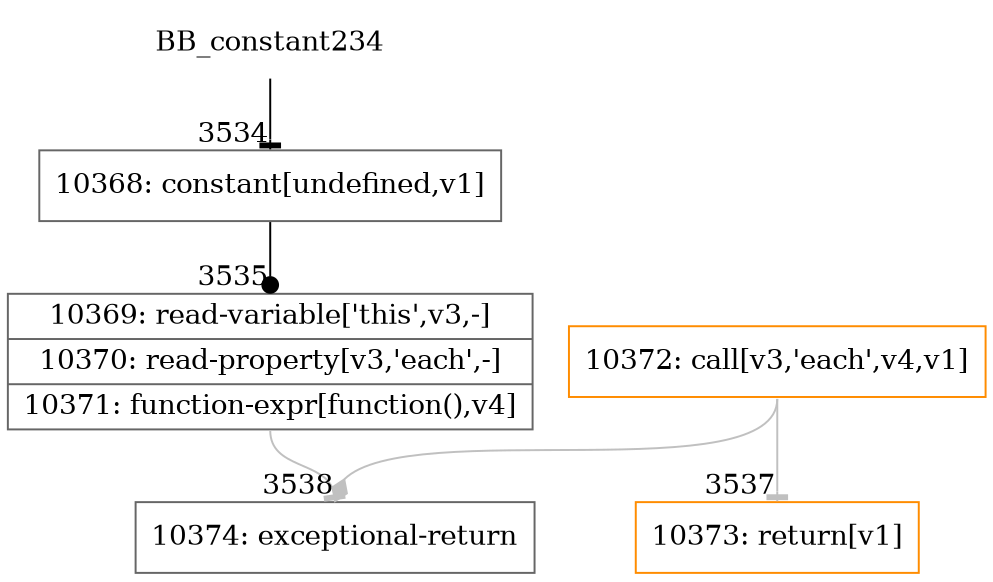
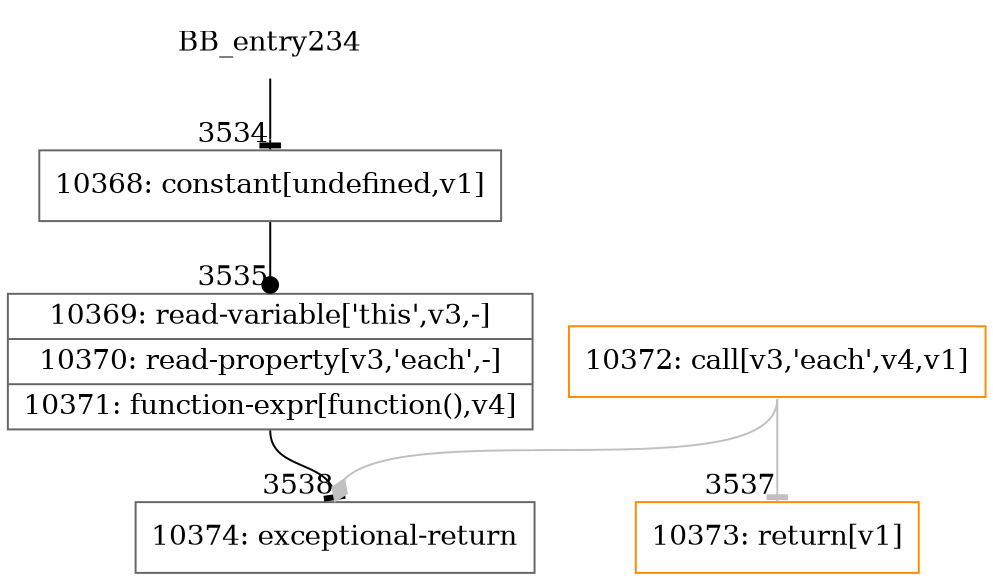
node "BB_constant234": label "BB_constant234" -> "BB_entry234"
edge "10369: read-variable['this',v3,-]" -> "10374: exceptional-return": color gray -> black
